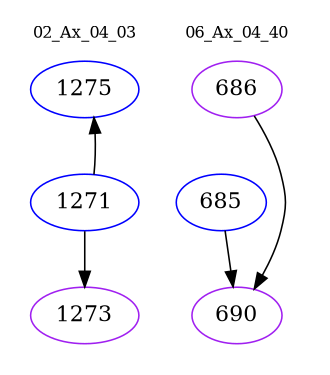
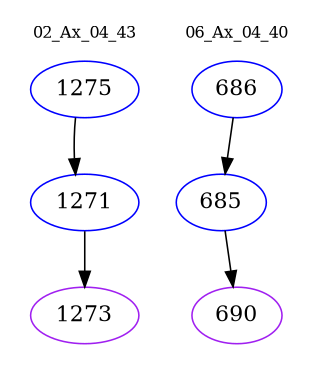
cluster "02_Ax_04_03": label "02_Ax_04_03" -> "02_Ax_04_43"
node "686": color purple -> blue
edge "1271" -> "1275": reversed
edge "686" -> "690": now "686" -> "685"
